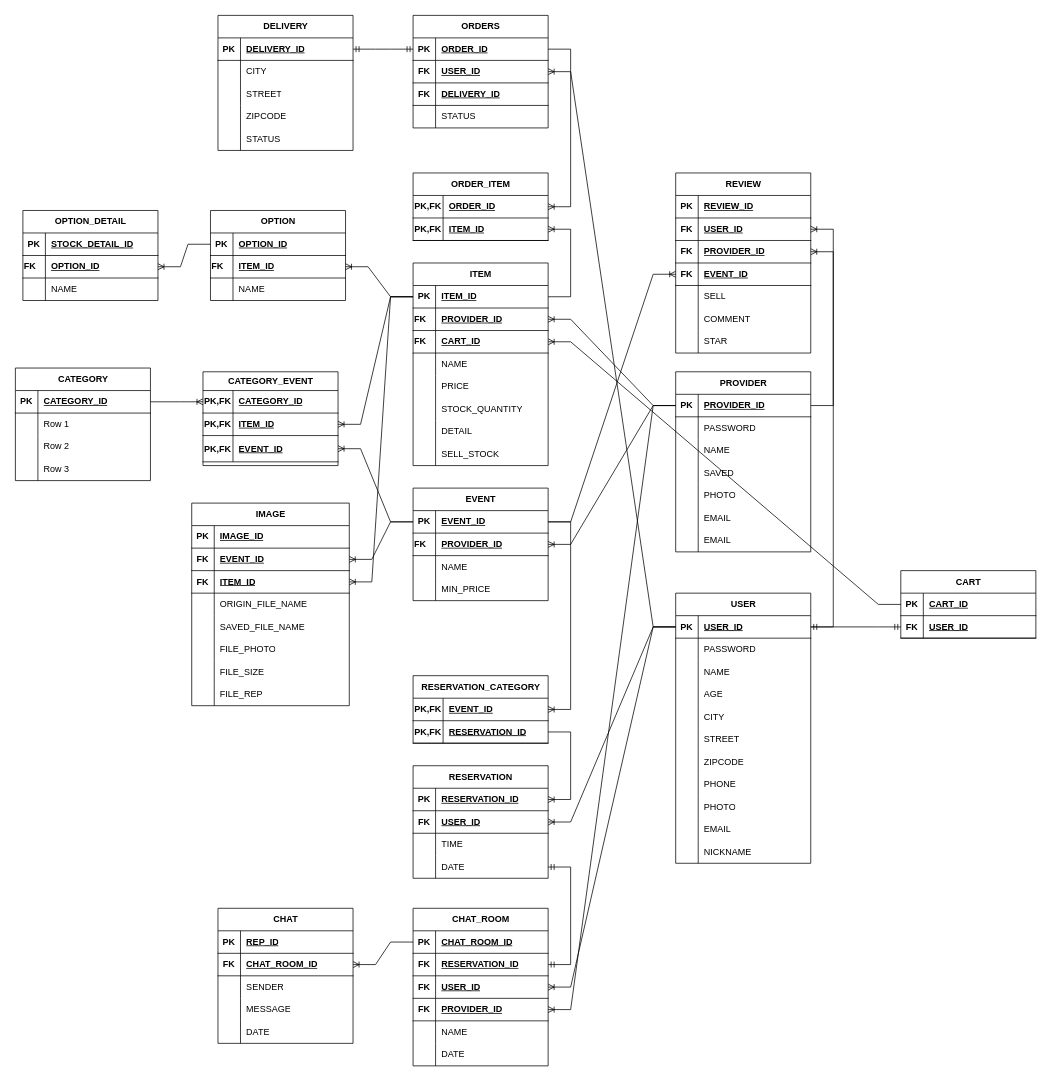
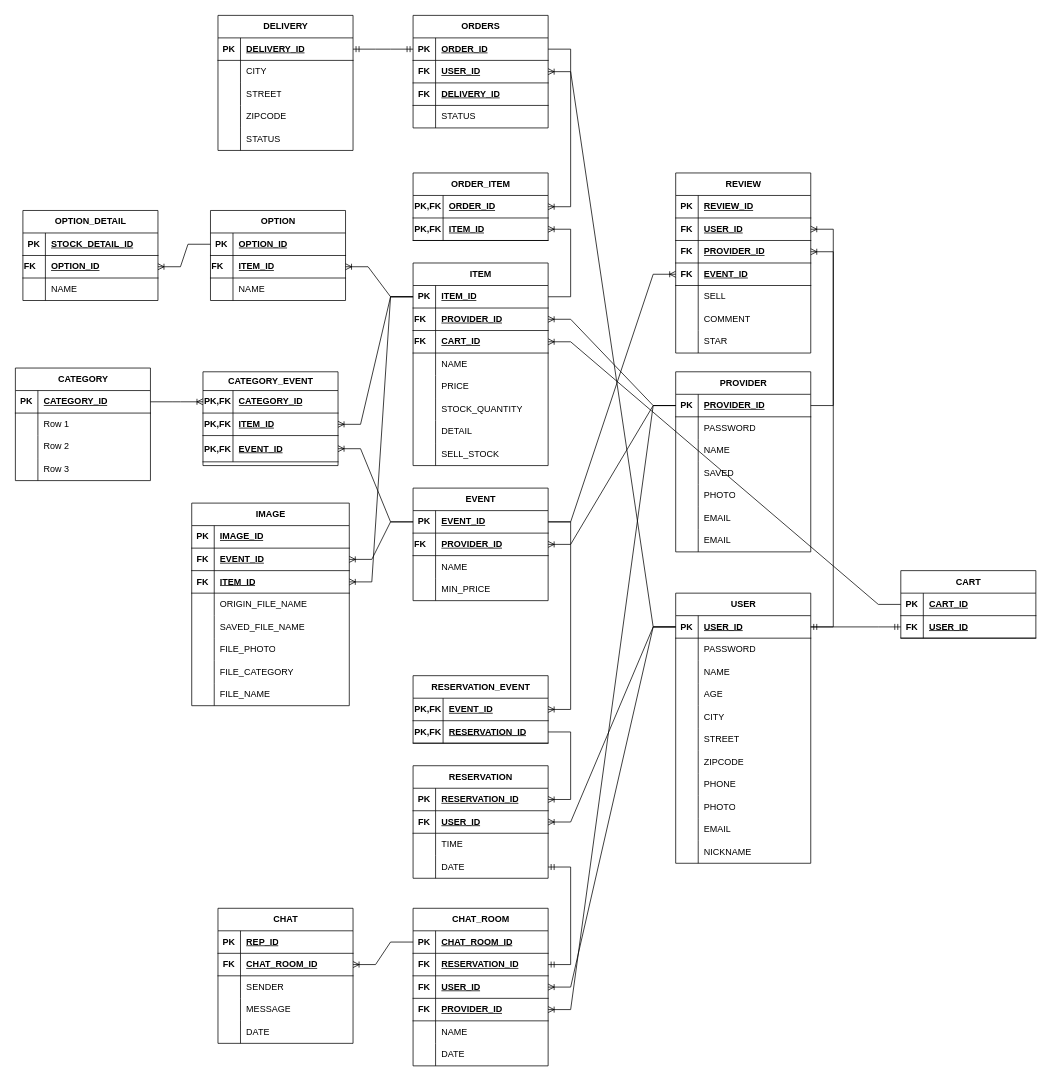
node "FILE_SIZE": label "FILE_SIZE" -> "FILE_CATEGORY"
node "RESERVATION_CATEGORY": label "RESERVATION_CATEGORY" -> "RESERVATION_EVENT"
node "FILE_REP": label "FILE_REP" -> "FILE_NAME"
